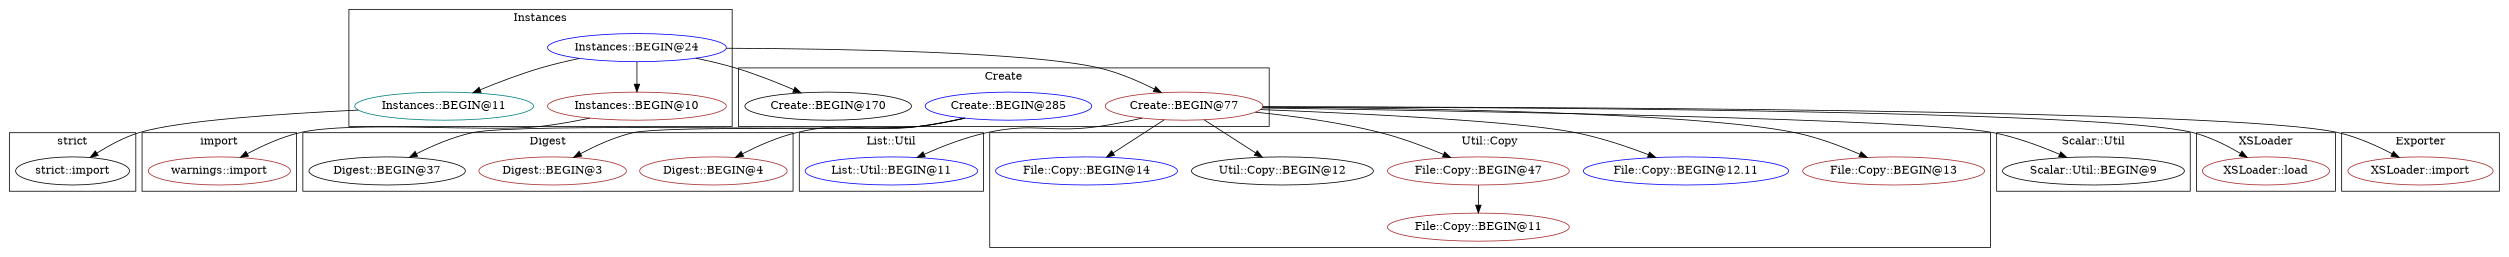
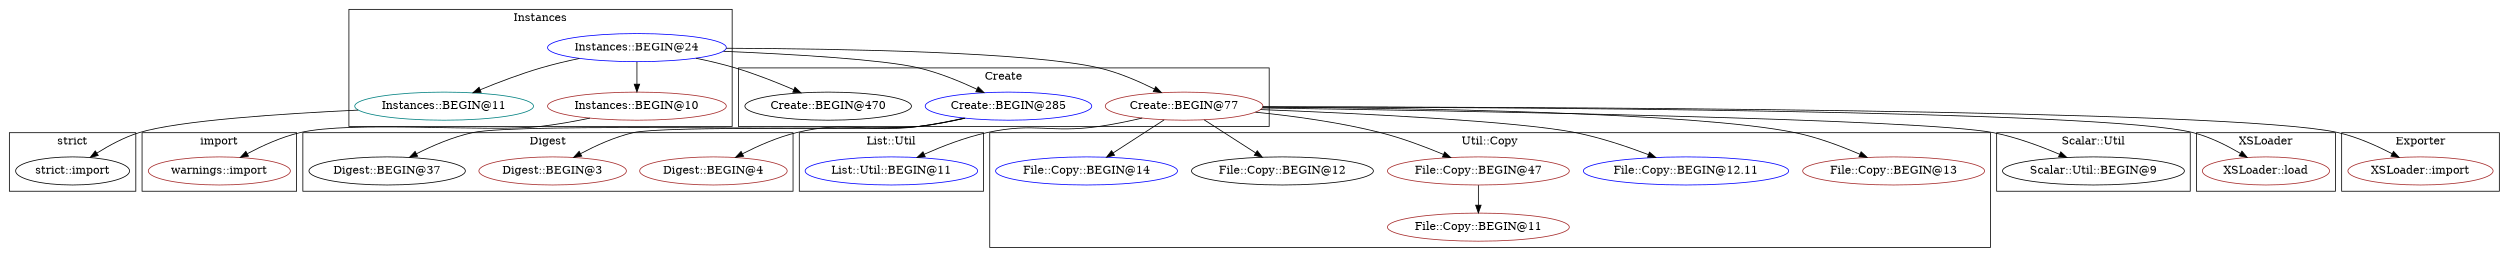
edge "Instances::BEGIN@24" -> "Create::BEGIN@285": added
node "Create::BEGIN@170": label "Create::BEGIN@170" -> "Create::BEGIN@470"
node "Util::Copy::BEGIN@12": label "Util::Copy::BEGIN@12" -> "File::Copy::BEGIN@12"
